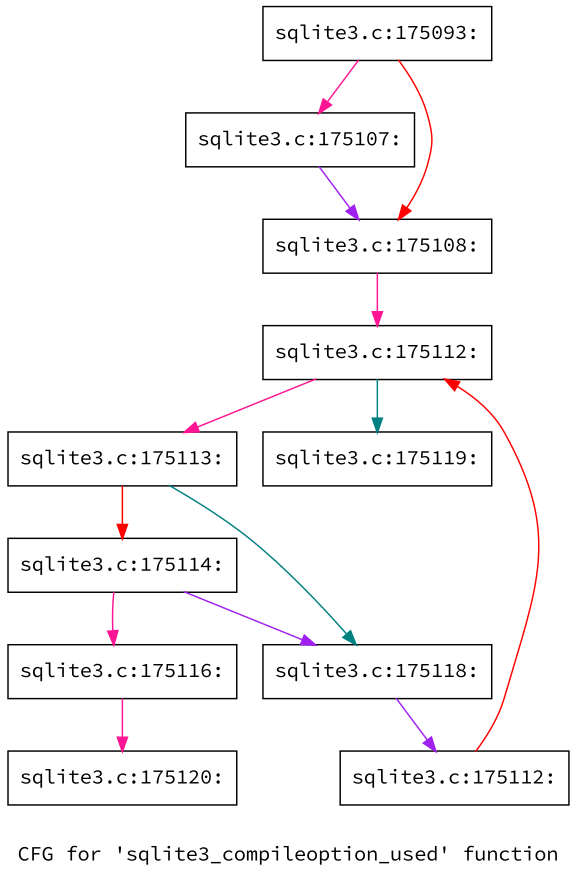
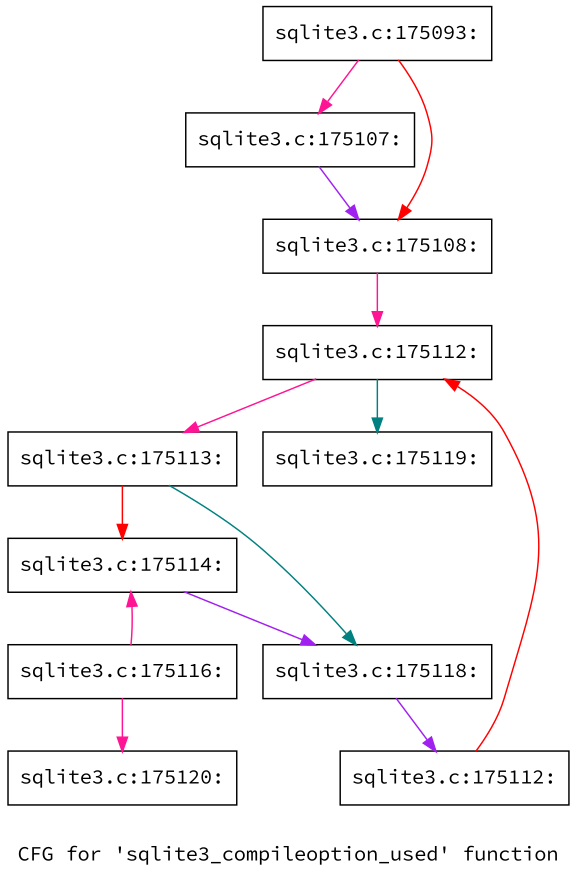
edge "sqlite3.c:175114:" -> "sqlite3.c:175116:": reversed
